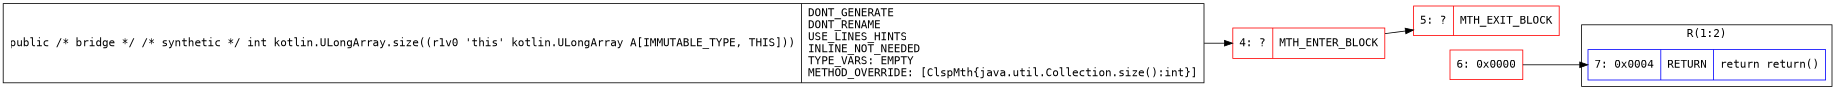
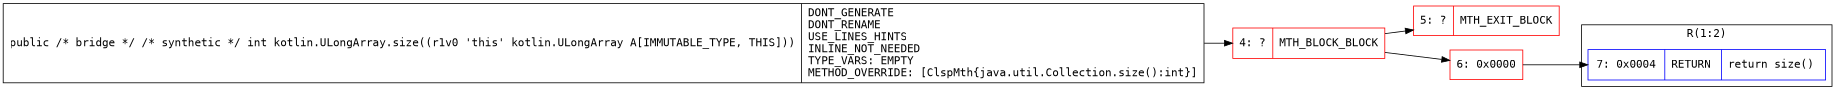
node "4: ?": text "MTH_ENTER_BLOCK" -> "MTH_BLOCK_BLOCK"
edge "4: ?" -> "6: 0x0000": added
node "7: 0x0004": text "return return()" -> "return size()"
